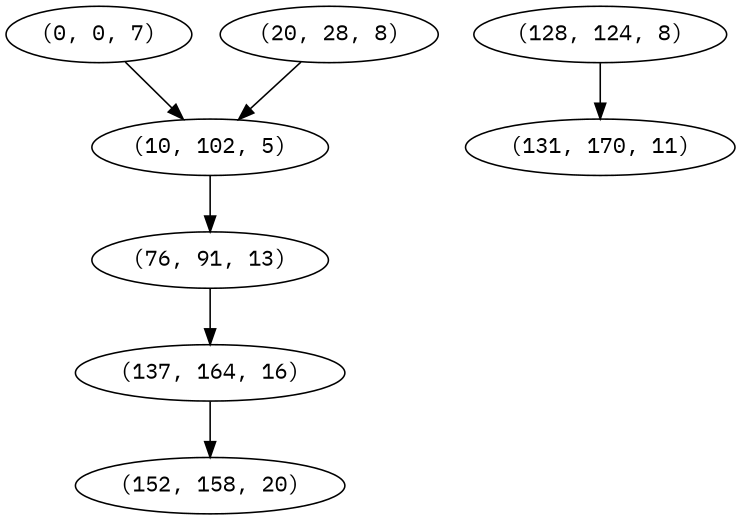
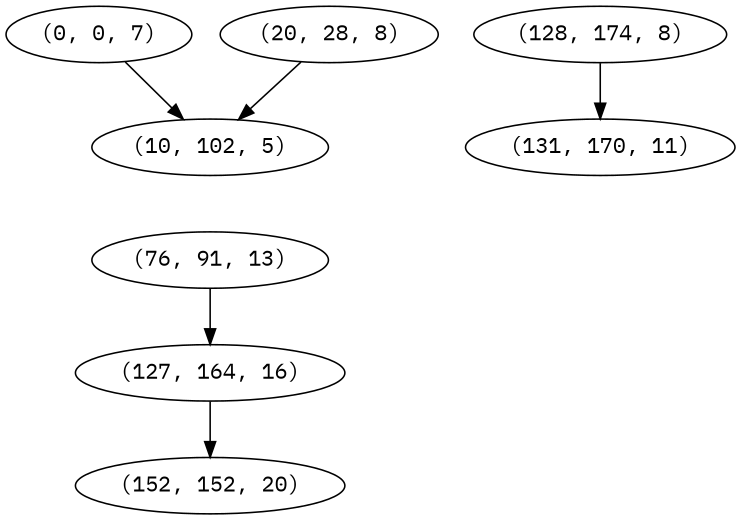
node "(128, 124, 8)": label "(128, 124, 8)" -> "(128, 174, 8)"
edge "(10, 102, 5)" -> "(76, 91, 13)": removed
node "(137, 164, 16)": label "(137, 164, 16)" -> "(127, 164, 16)"
node "(152, 158, 20)": label "(152, 158, 20)" -> "(152, 152, 20)"
